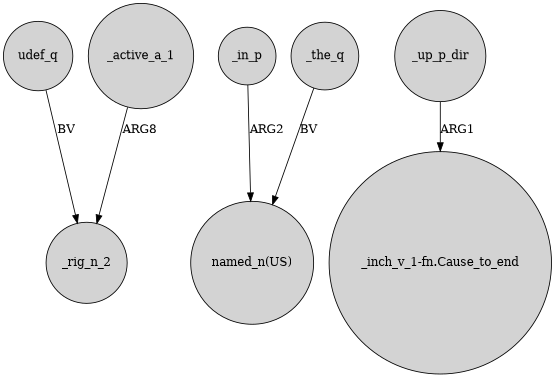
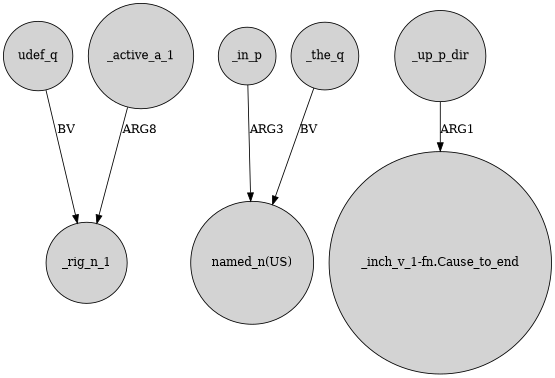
edge "_in_p" -> "named_n(US)": label "ARG2" -> "ARG3"
node "_rig_n_2": label "_rig_n_2" -> "_rig_n_1"
